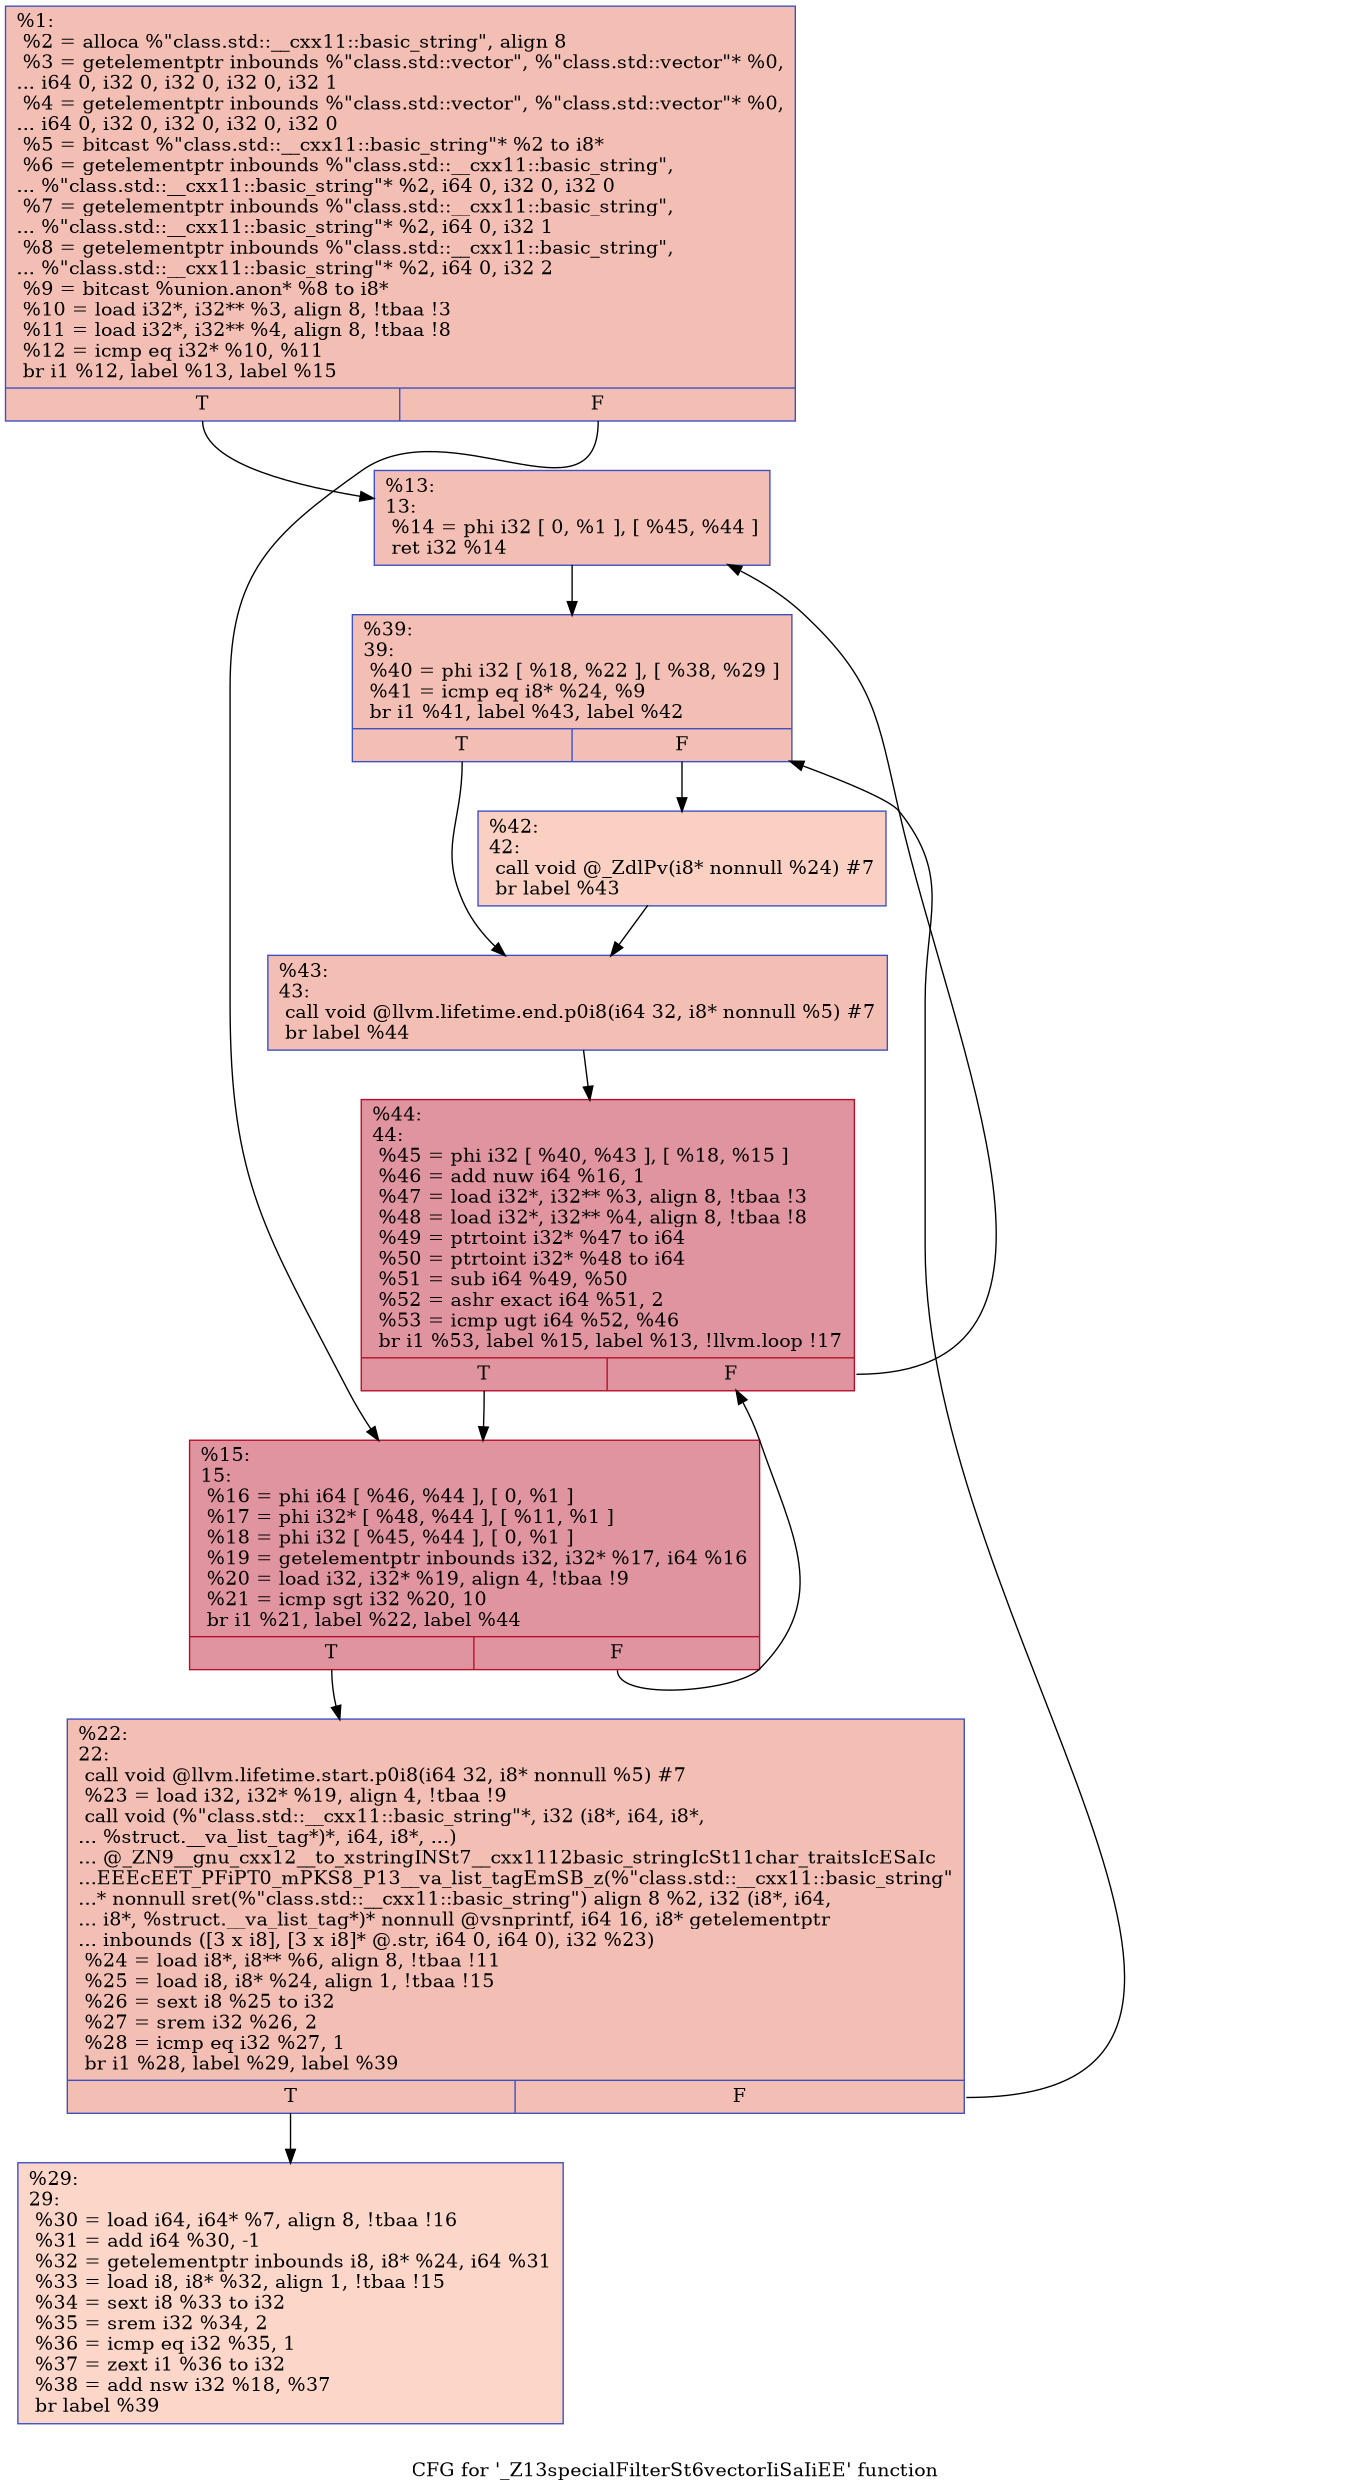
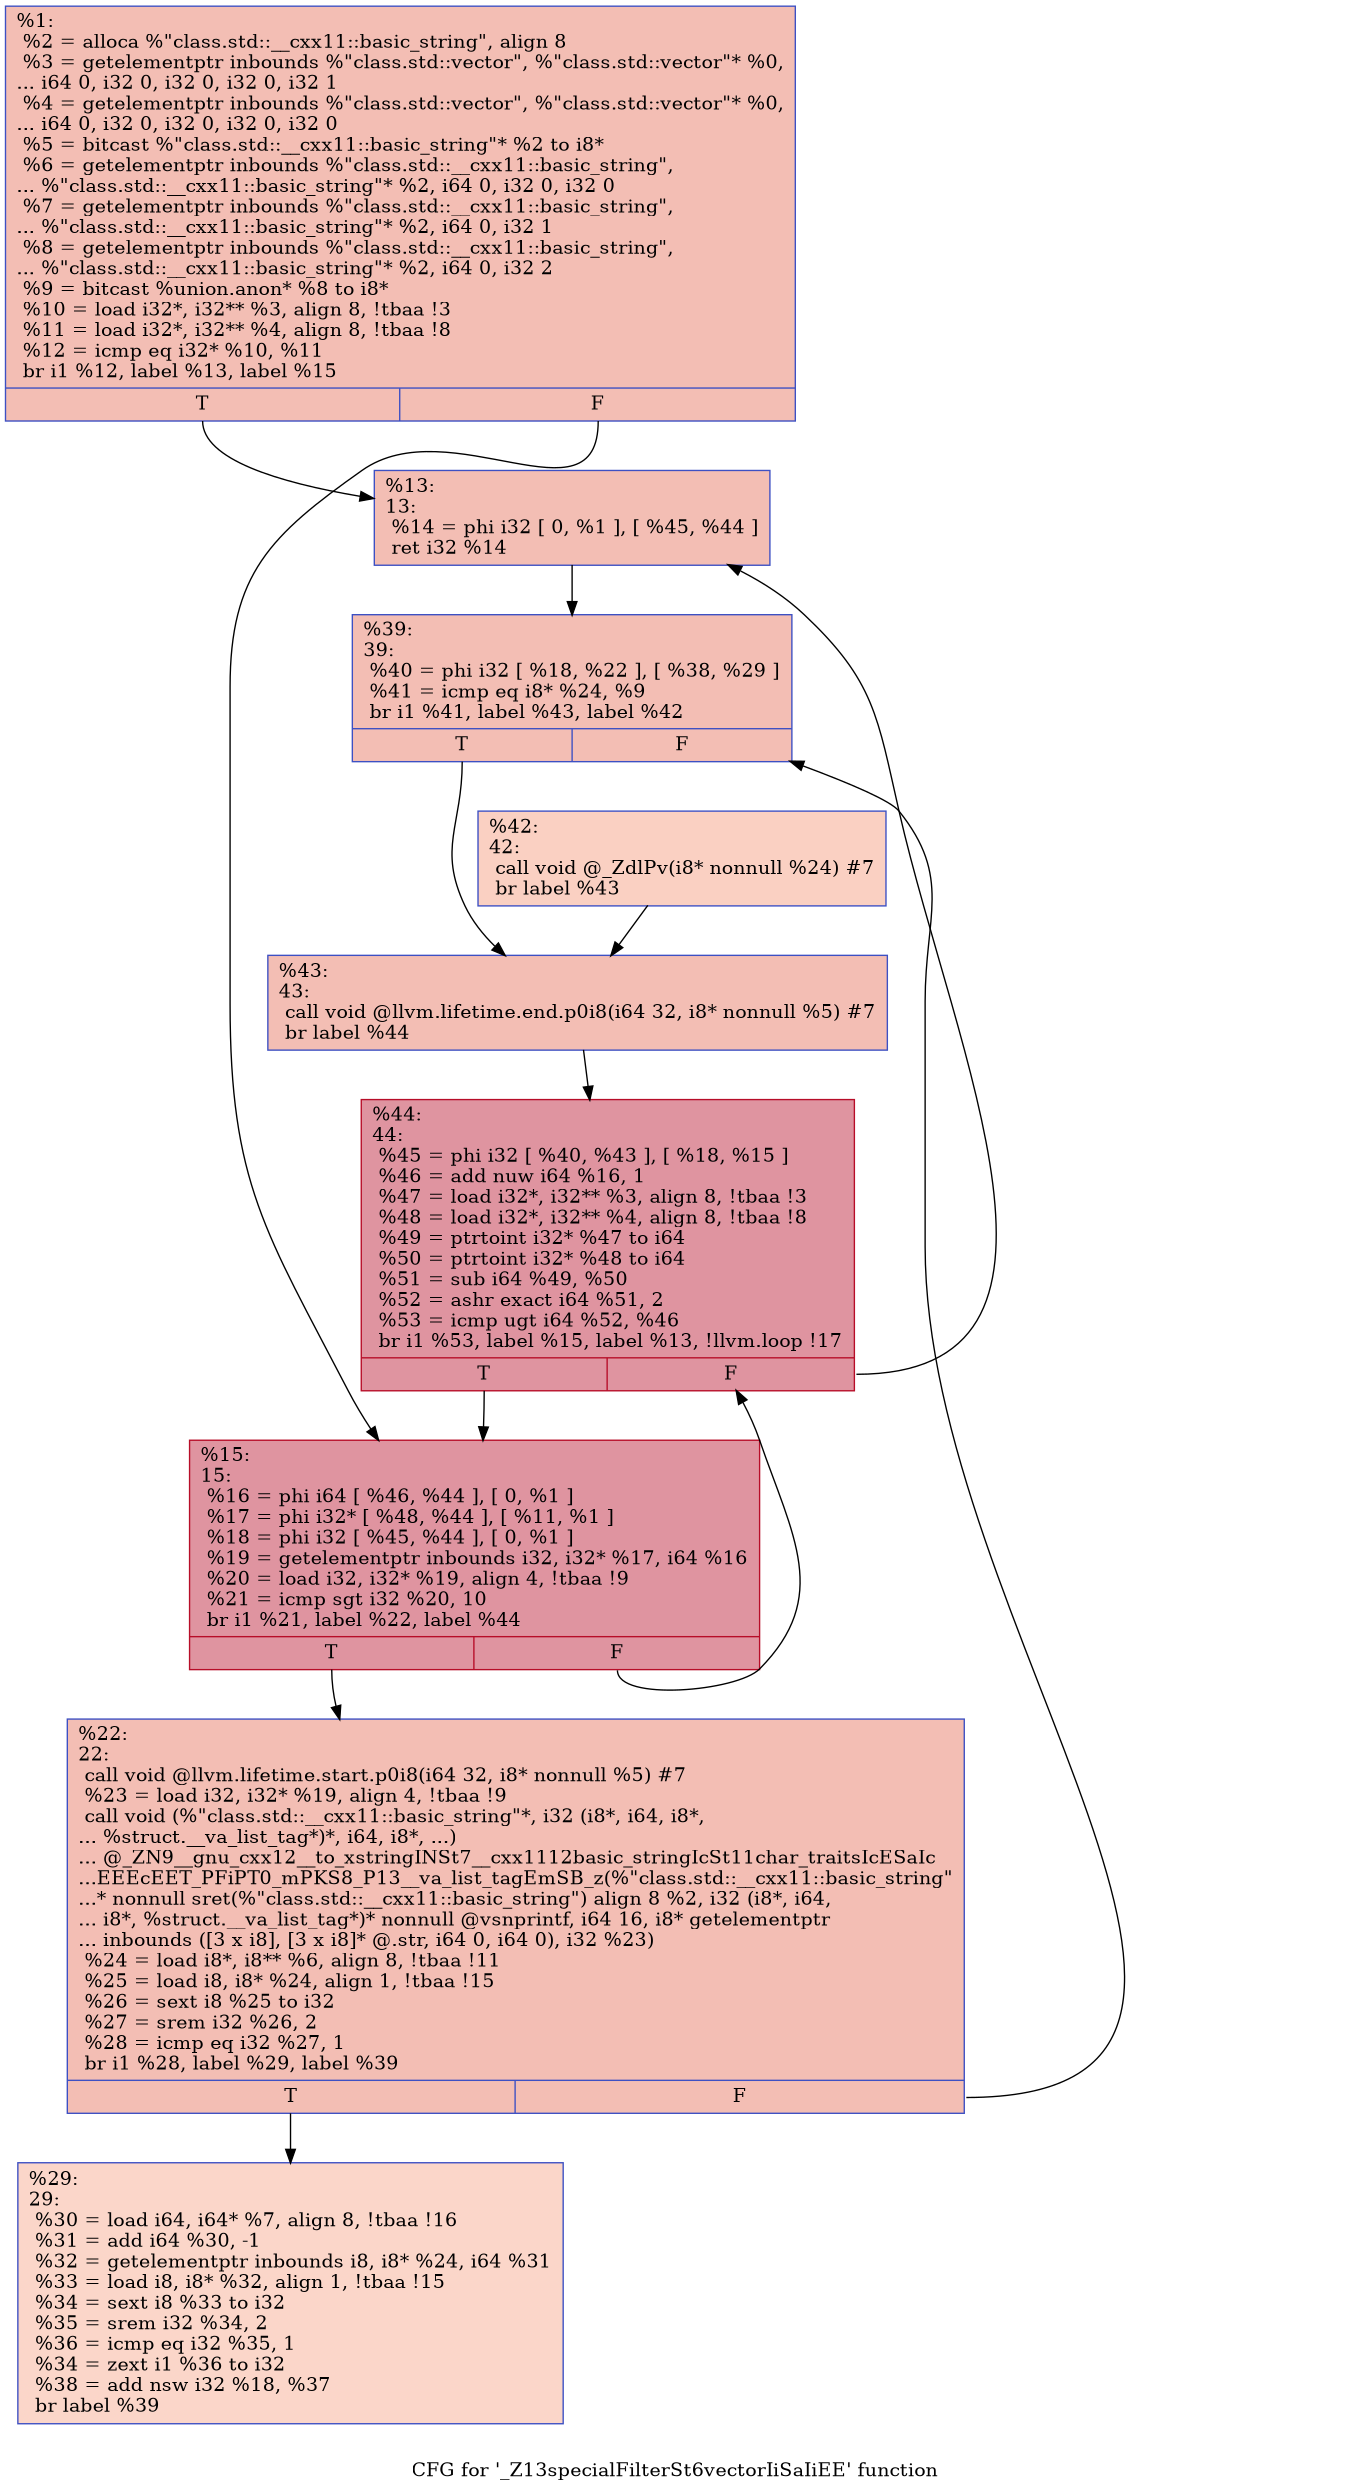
edge "%39:" -> "%42:": removed
node "%29:": text "%37 = zext i1 %36 to i32" -> "%34 = zext i1 %36 to i32"
